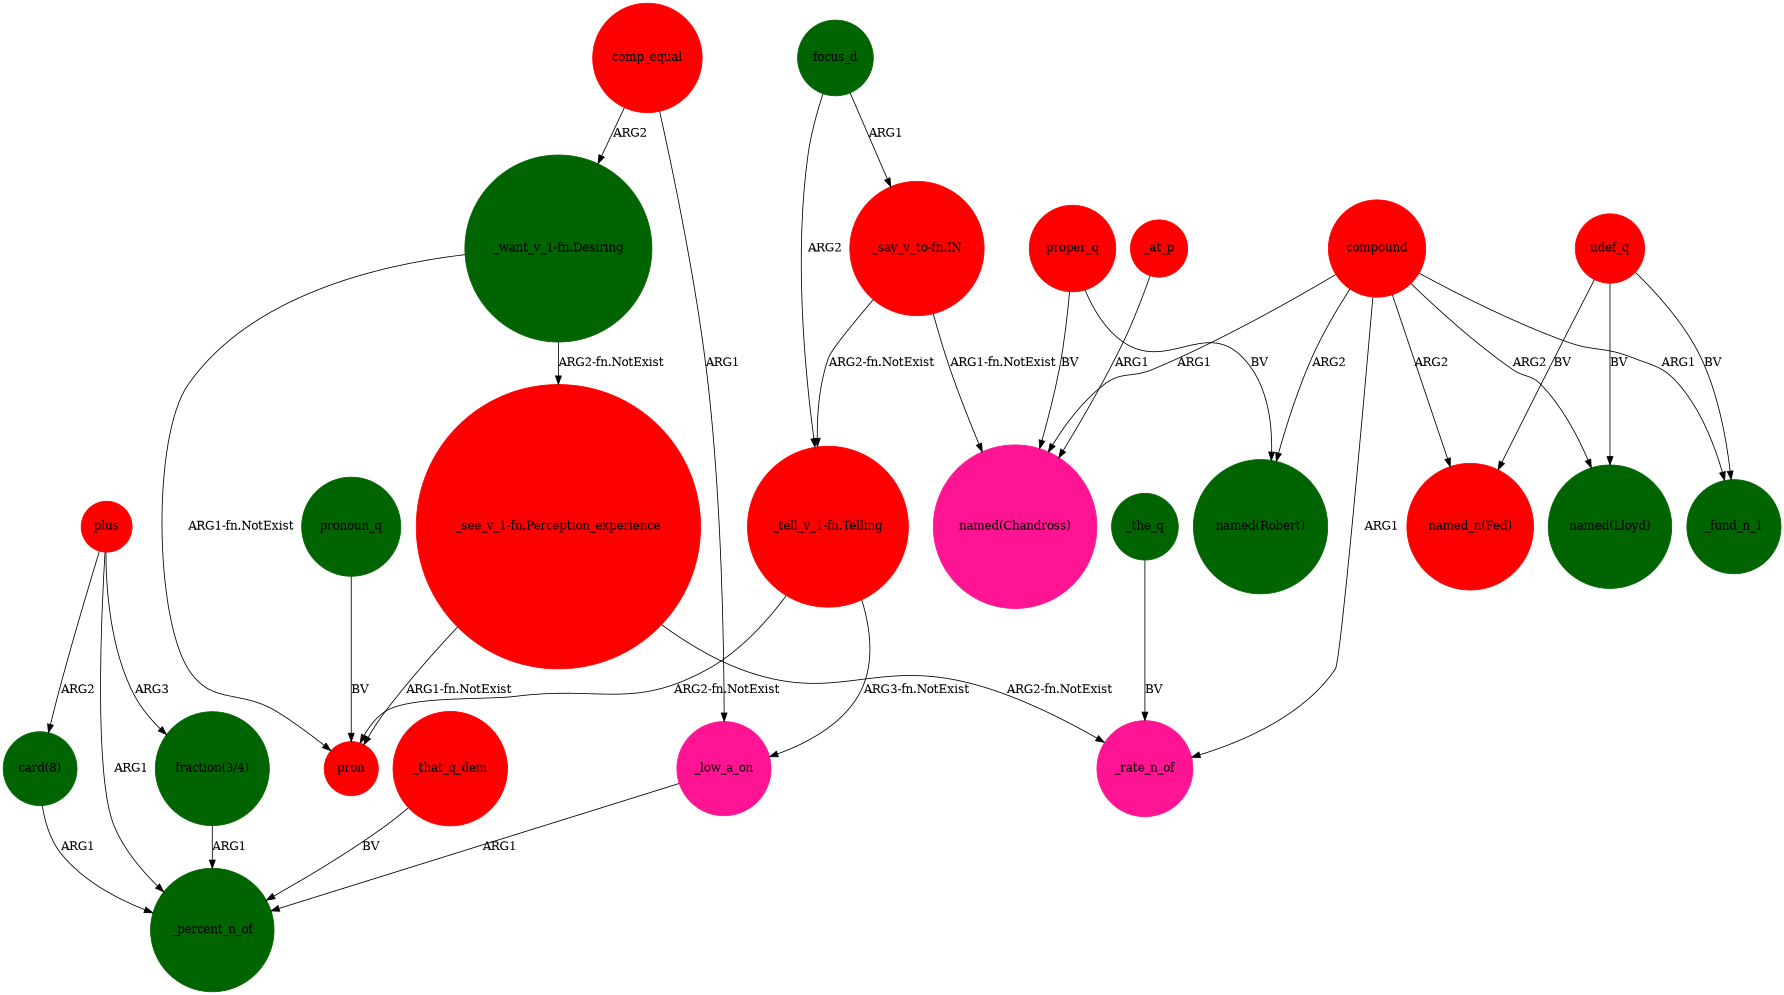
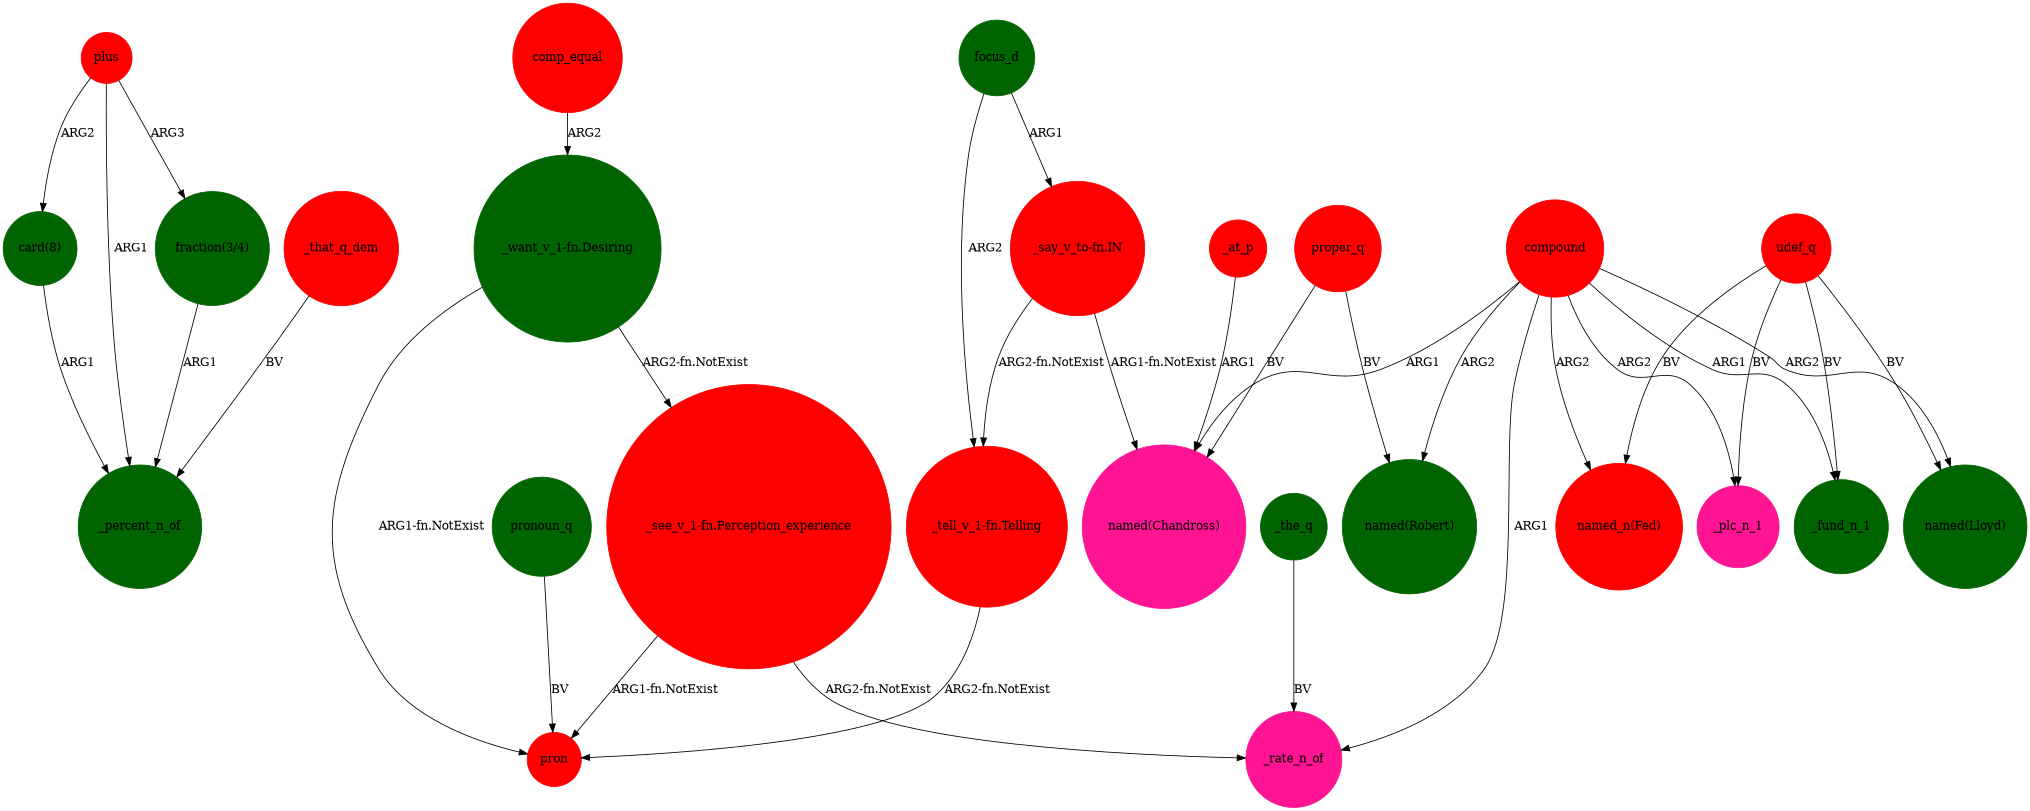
node "_plc_n_1": added
node "_low_a_on": removed
